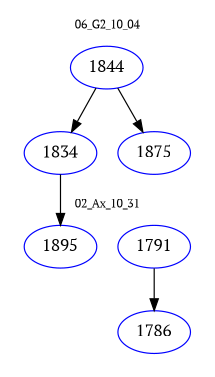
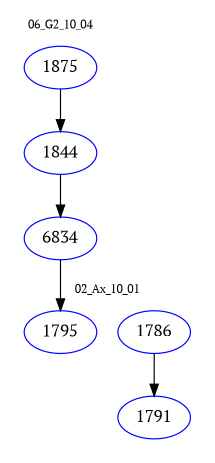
edge "1844" -> "1875": reversed
node "1834": label "1834" -> "6834"
cluster "02_Ax_10_31": label "02_Ax_10_31" -> "02_Ax_10_01"
node "1895": label "1895" -> "1795"
edge "1791" -> "1786": reversed
